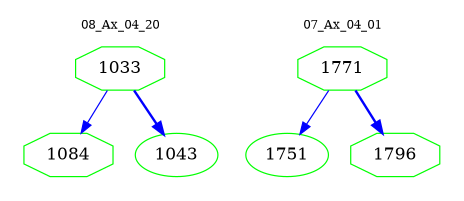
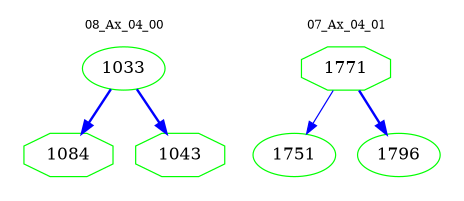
cluster "08_Ax_04_20": label "08_Ax_04_20" -> "08_Ax_04_00"
node "1033": shape octagon -> ellipse
edge "1033" -> "1084": style solid -> bold
node "1043": shape ellipse -> octagon
node "1796": shape octagon -> ellipse
